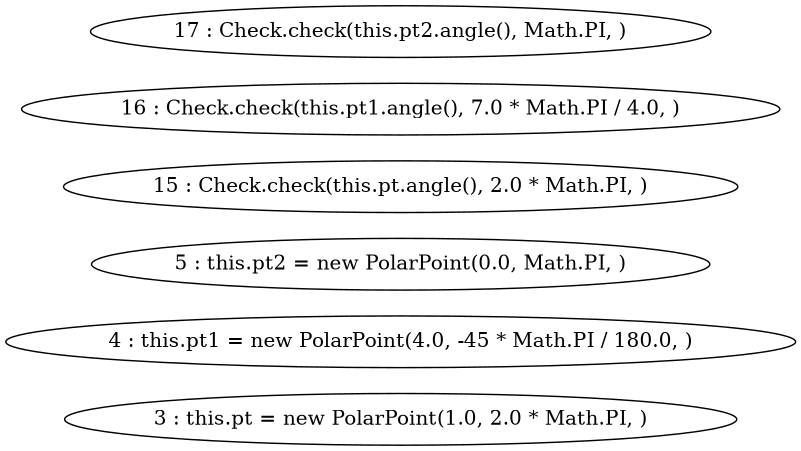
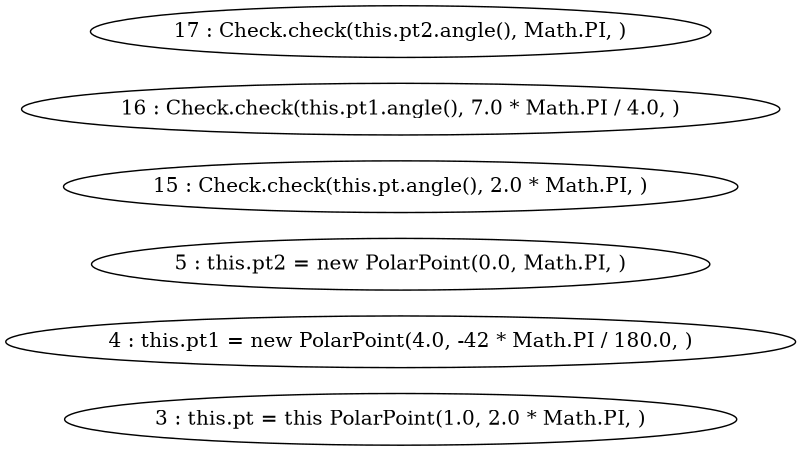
node "4 : this.pt1 = new PolarPoint(4.0, -45 * Math.PI / 180.0, )": label "4 : this.pt1 = new PolarPoint(4.0, -45 * Math.PI / 180.0, )" -> "4 : this.pt1 = new PolarPoint(4.0, -42 * Math.PI / 180.0, )"
node "3 : this.pt = new PolarPoint(1.0, 2.0 * Math.PI, )": label "3 : this.pt = new PolarPoint(1.0, 2.0 * Math.PI, )" -> "3 : this.pt = this PolarPoint(1.0, 2.0 * Math.PI, )"
